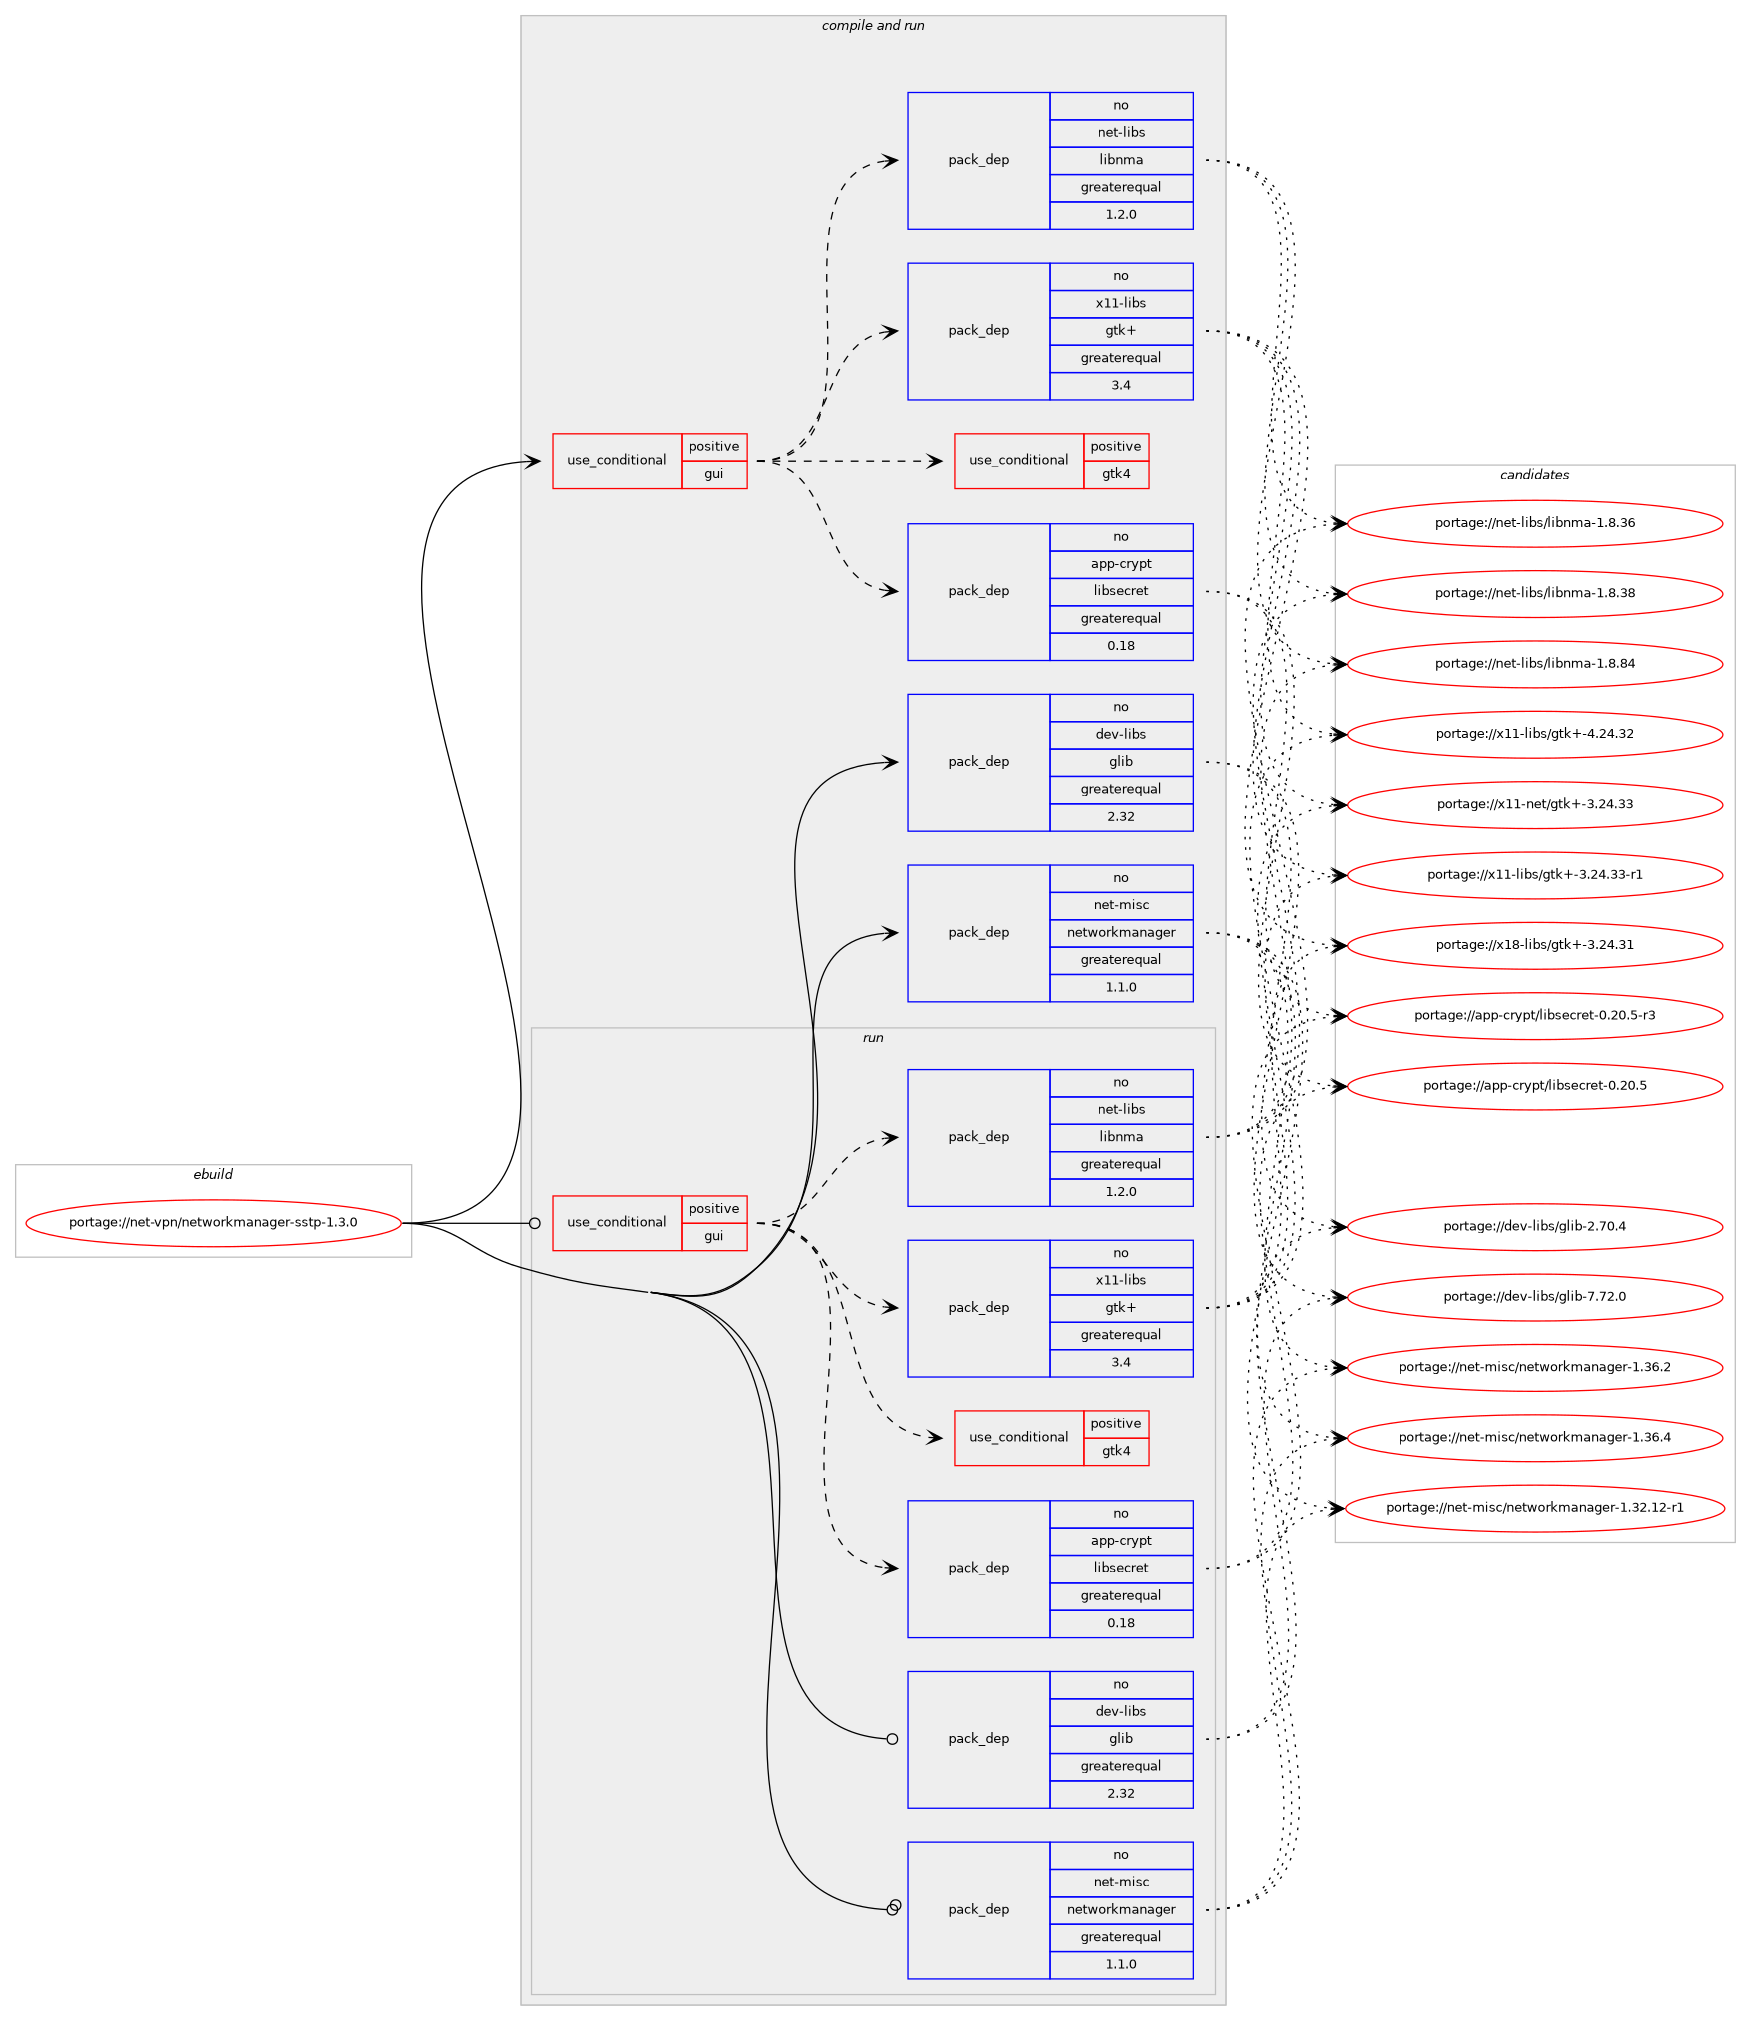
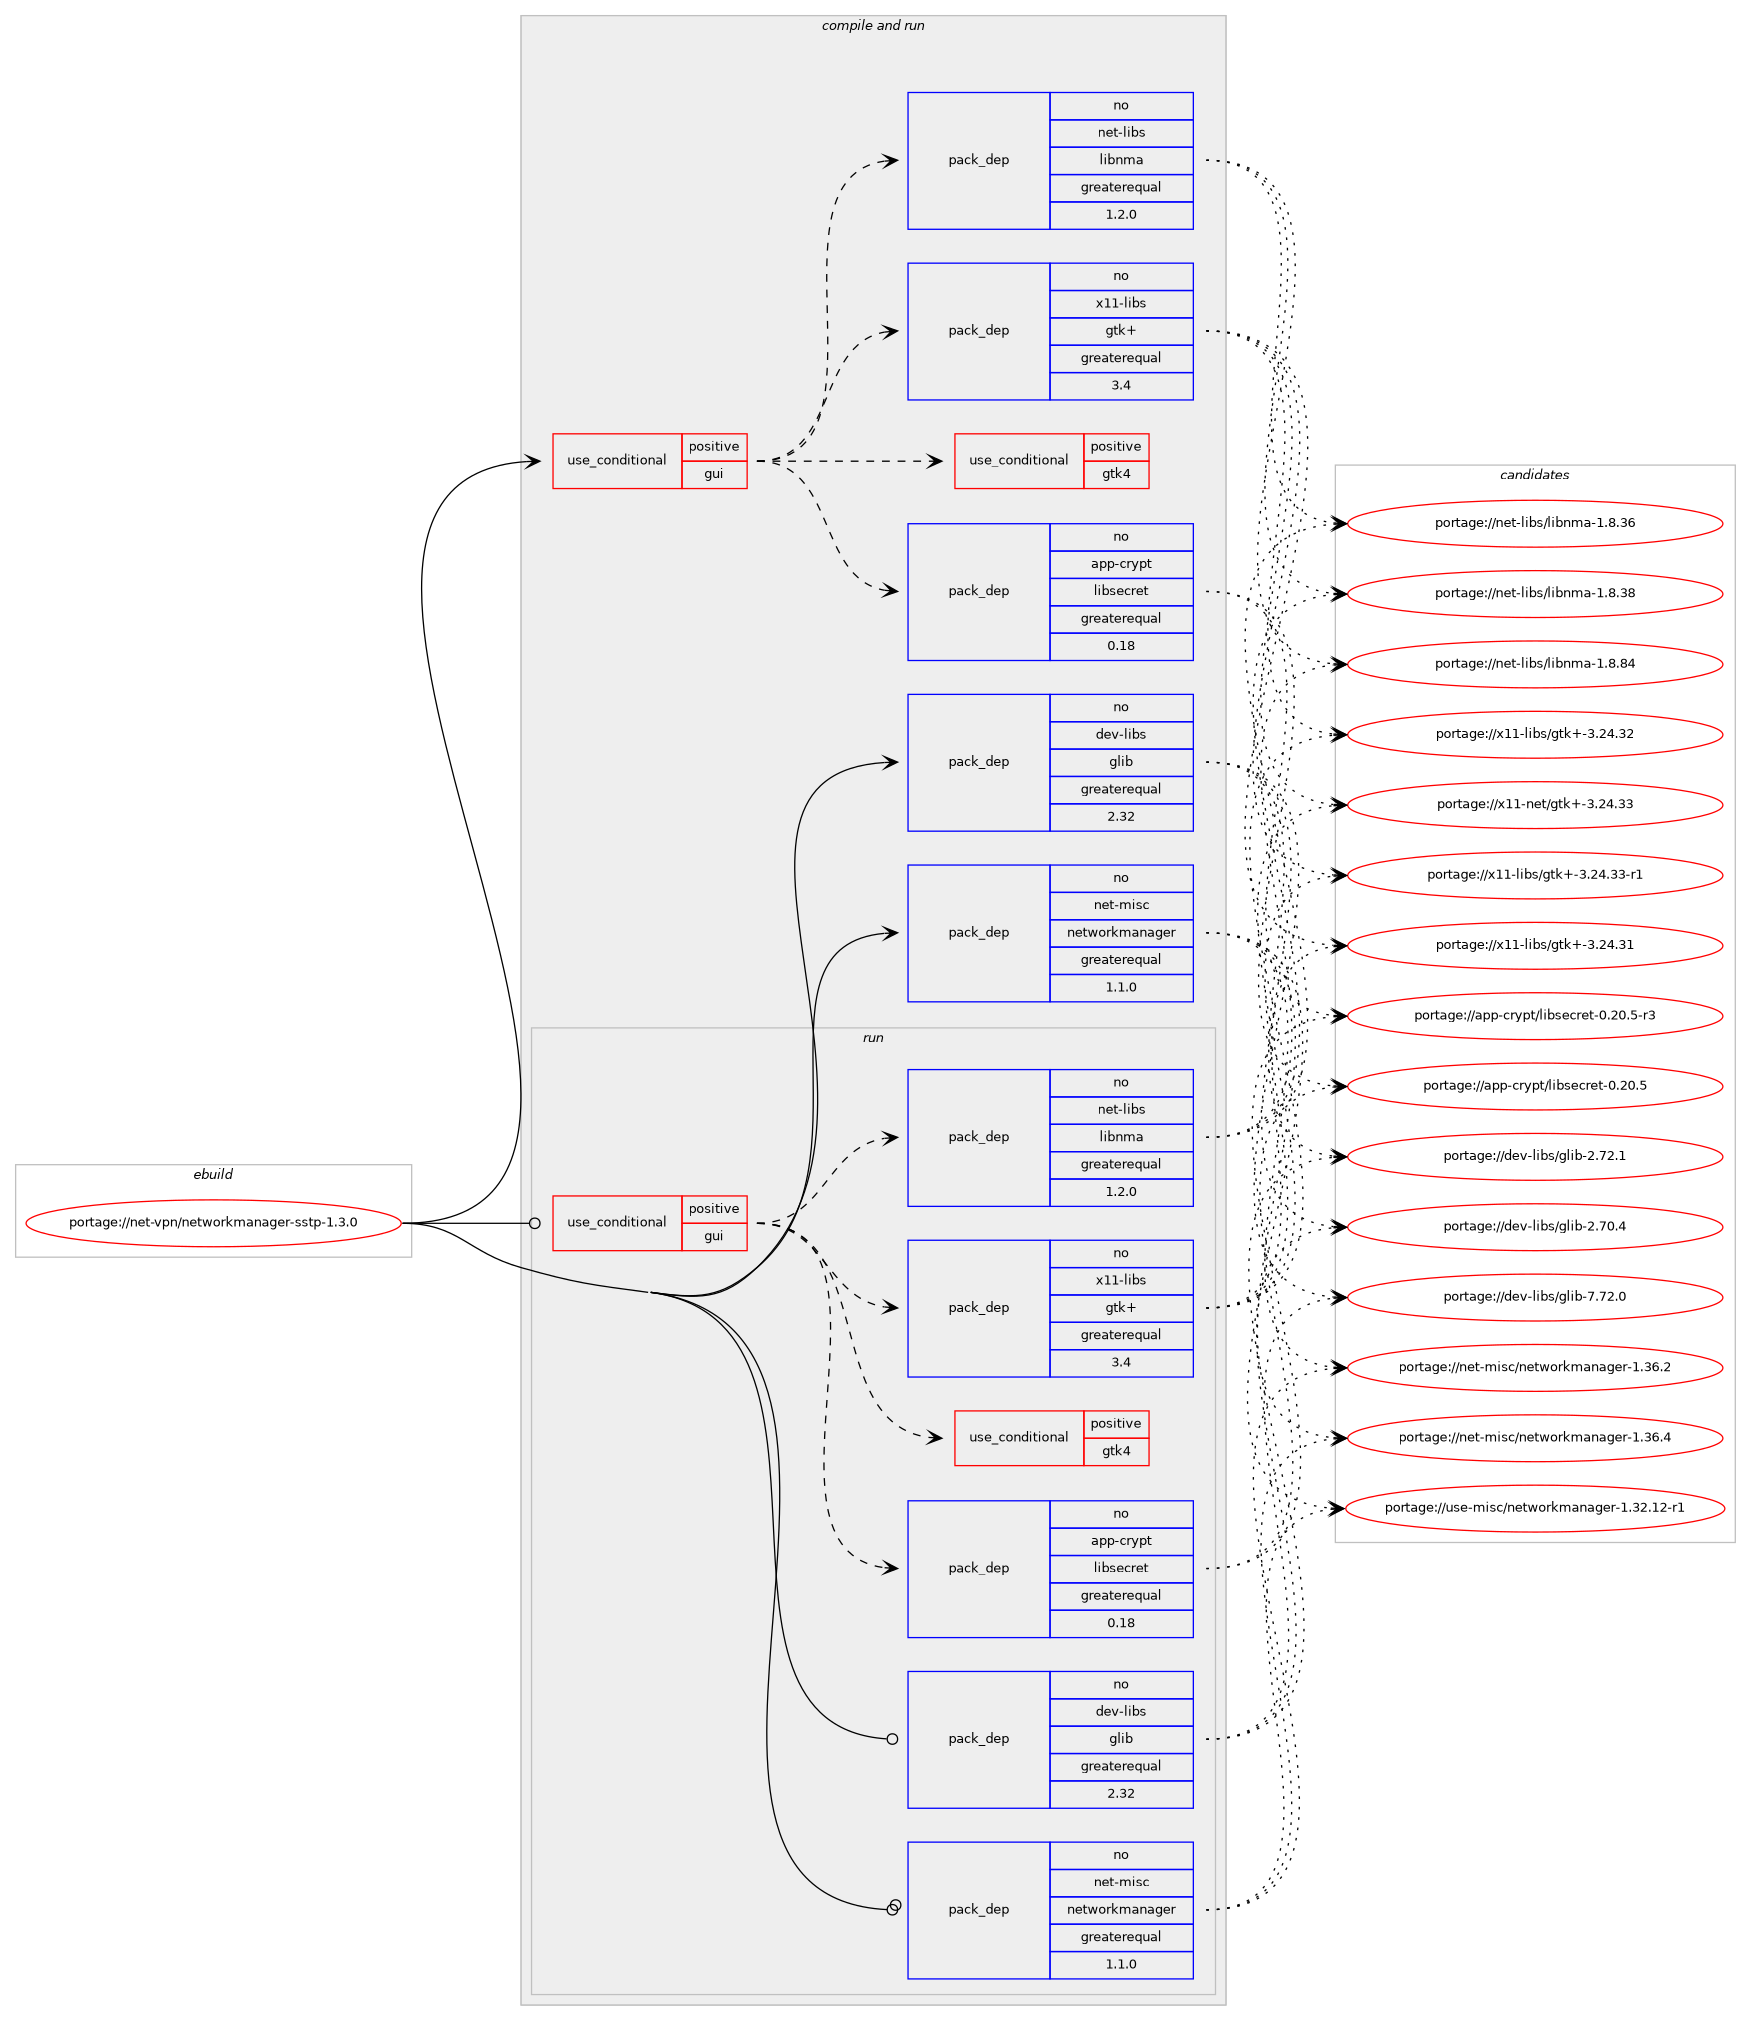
node "portage://x11-libs/gtk+-4.24.32": label "portage://x11-libs/gtk+-4.24.32" -> "portage://x11-libs/gtk+-3.24.32"
node "portage://x18-libs/gtk+-3.24.31": label "portage://x18-libs/gtk+-3.24.31" -> "portage://x11-libs/gtk+-3.24.31"
node "portage://dev-libs/glib-2.72.1": added
node "portage://net-misc/networkmanager-1.32.12-r1": label "portage://net-misc/networkmanager-1.32.12-r1" -> "portage://use-misc/networkmanager-1.32.12-r1"
